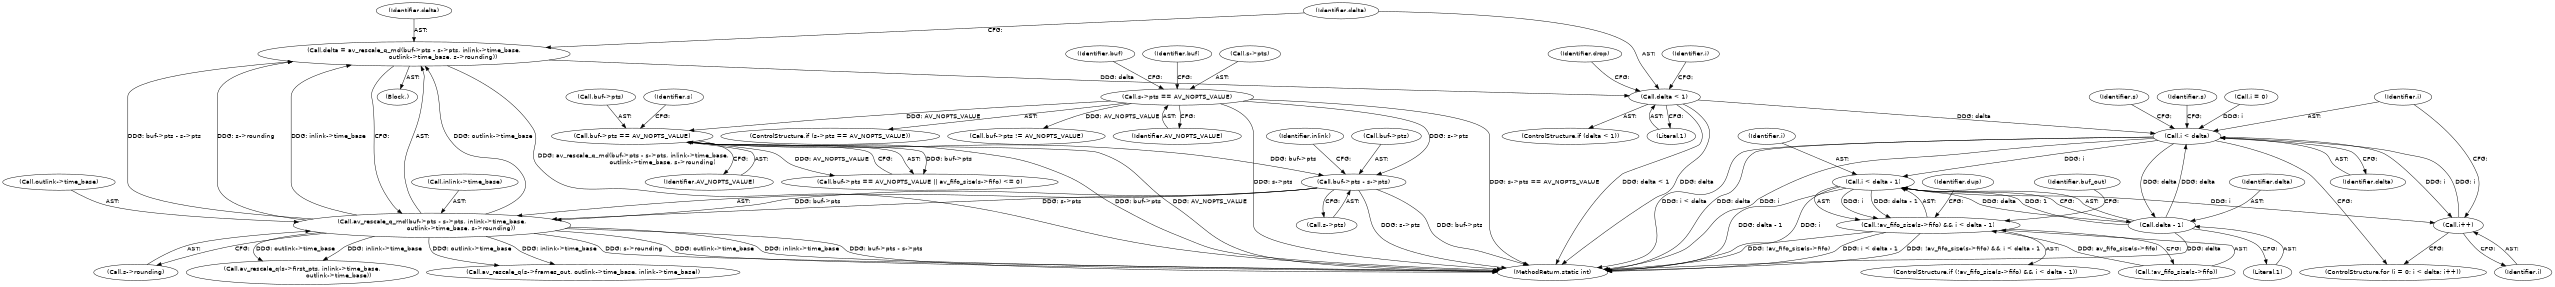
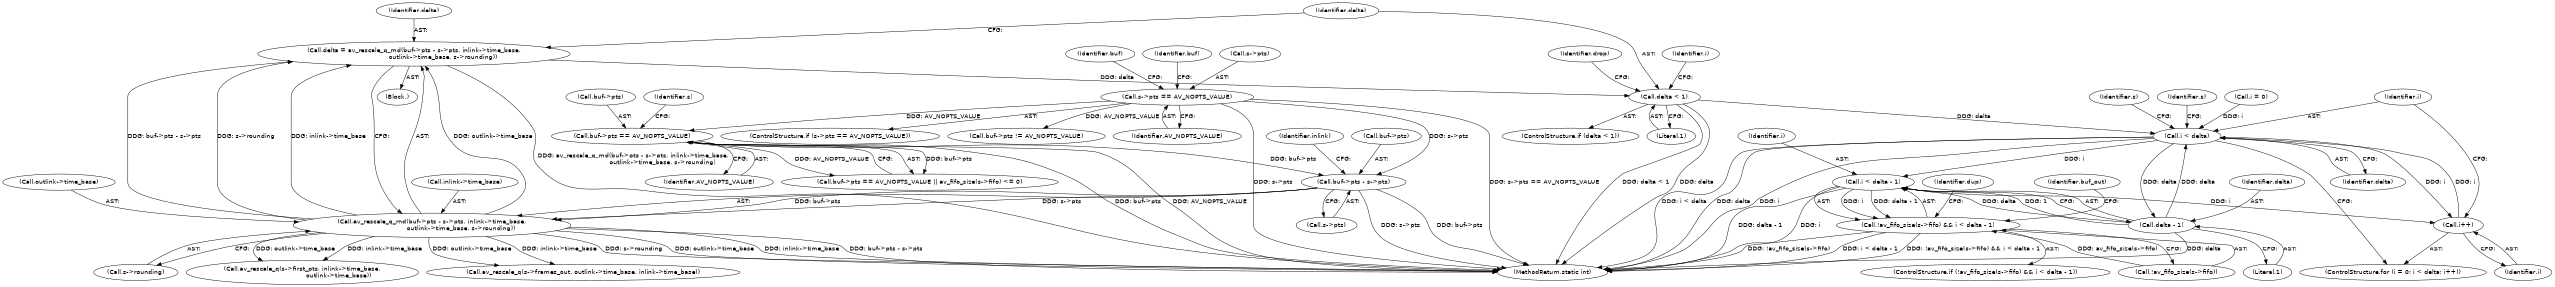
edge "(Call,i++)" -> "(ControlStructure,for (i = 0; i < delta; i++))": label "CFG: " -> "AST: "
